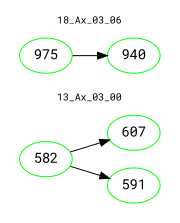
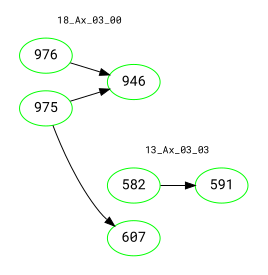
cluster "18_Ax_03_06": label "18_Ax_03_06" -> "18_Ax_03_00"
node "976": added
node "940": label "940" -> "946"
cluster "13_Ax_03_00": label "13_Ax_03_00" -> "13_Ax_03_03"
edge "582" -> "607": now "975" -> "607"
